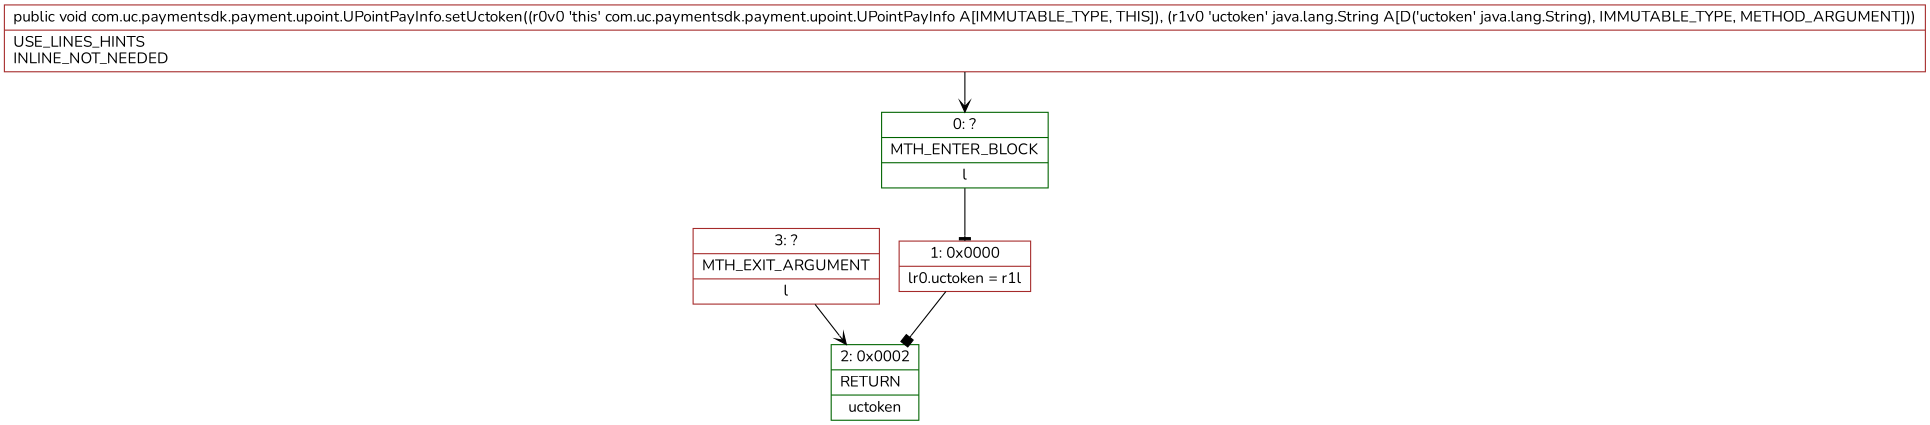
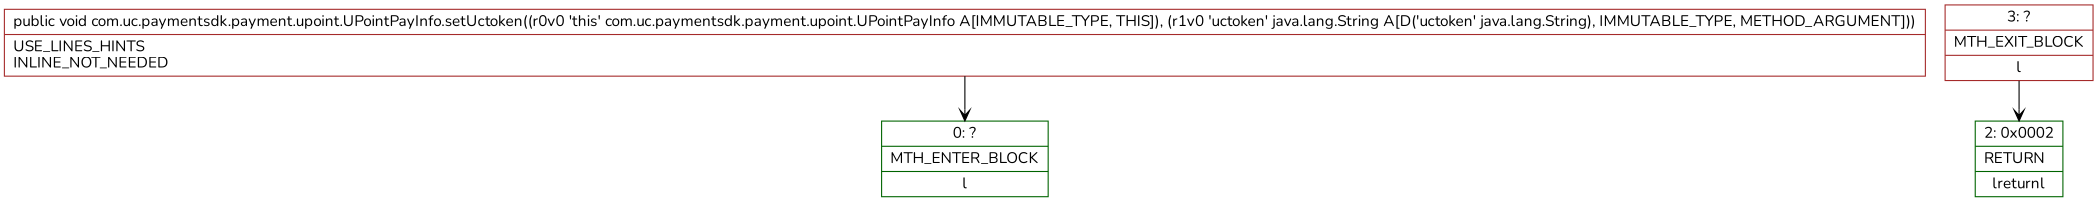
node "3: ?": text "MTH_EXIT_ARGUMENT" -> "MTH_EXIT_BLOCK"
node "1: 0x0000": removed
node "2: 0x0002": text "uctoken" -> "lreturnl"
